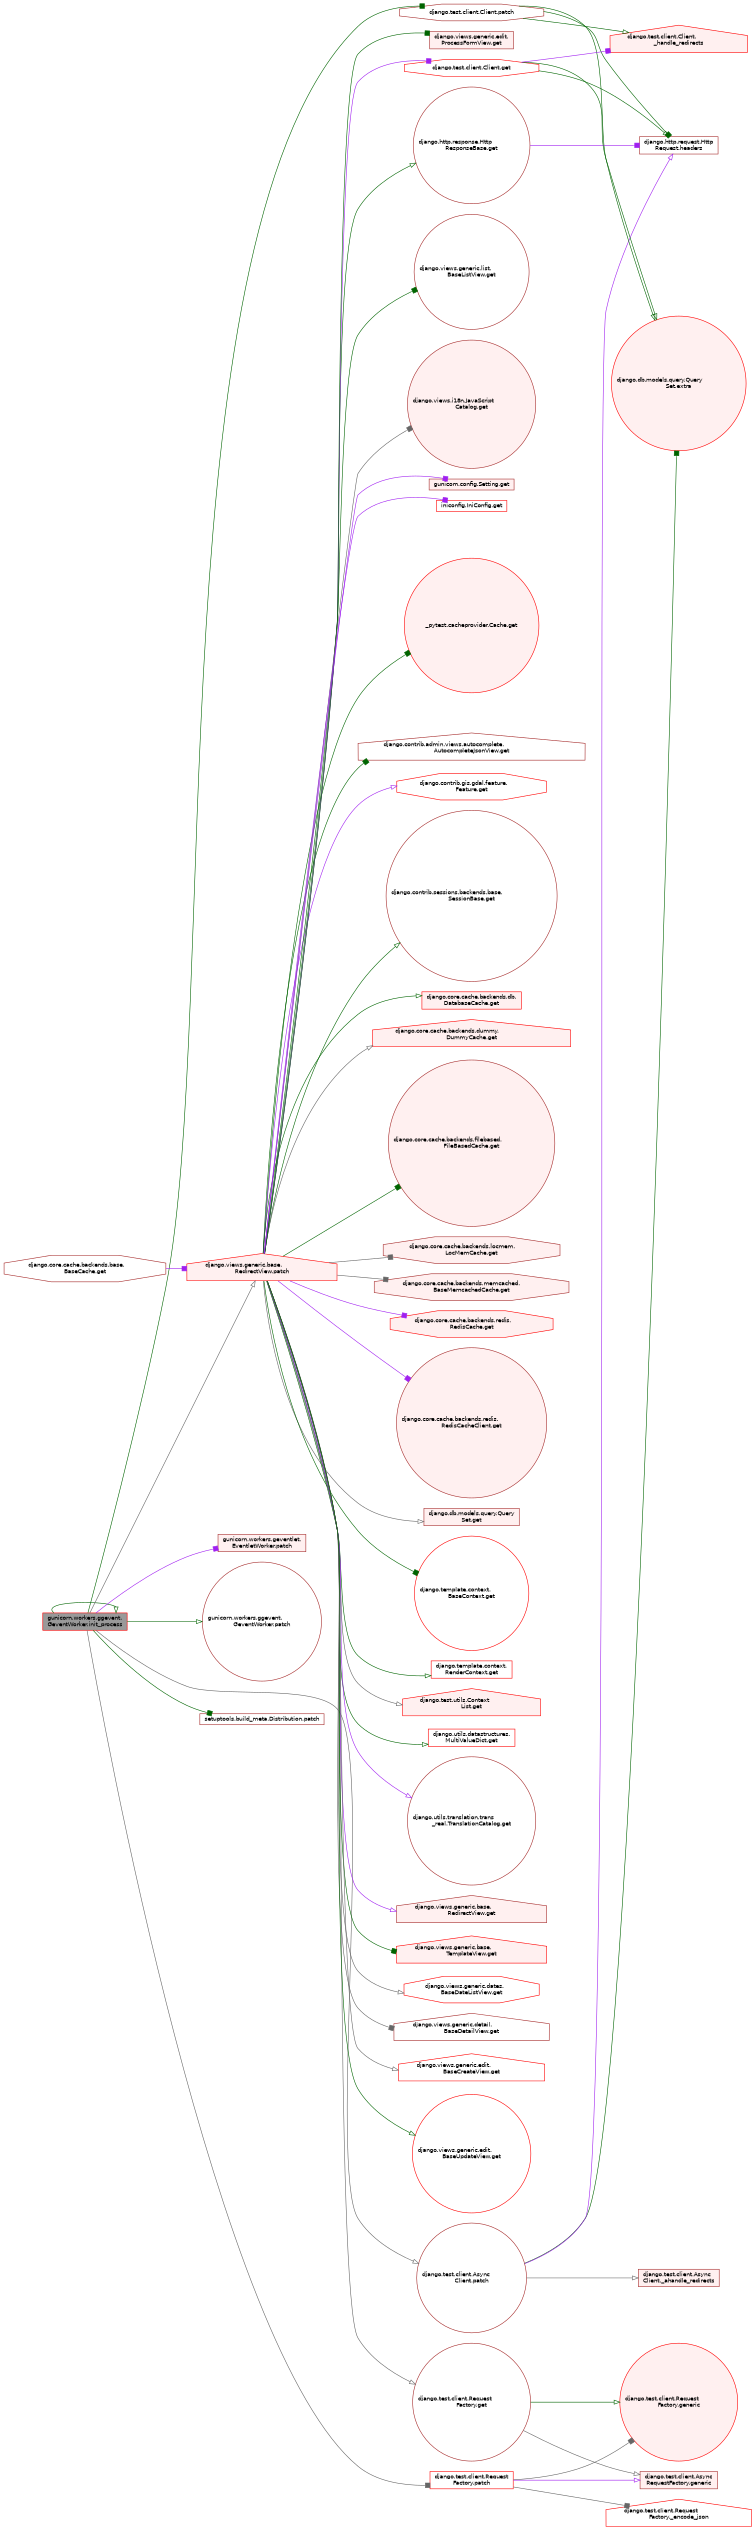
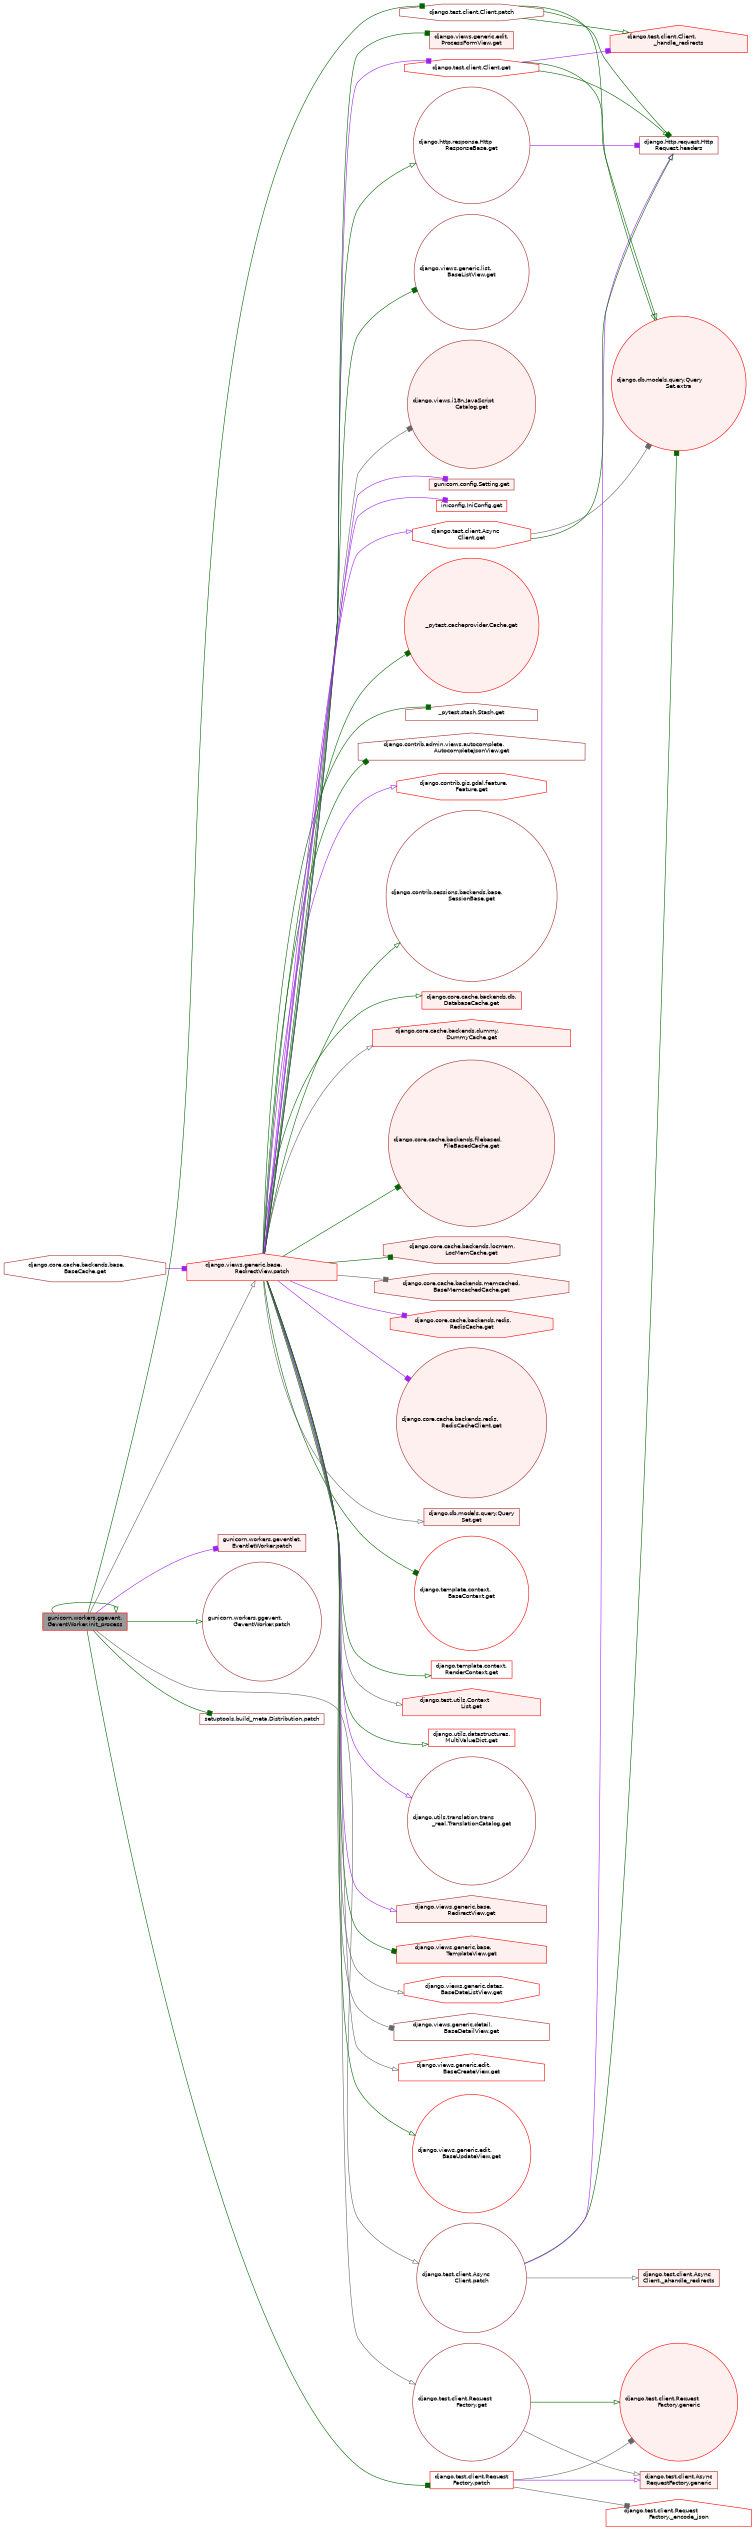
node "django.test.client.Async Client.get": added
node "_pytest.stash.Stash.get": added
edge "django.views.generic.base. RedirectView.patch" -> "django.core.cache.backends.locmem. LocMemCache.get": color gray40 -> darkgreen
edge "gunicorn.workers.ggevent. GeventWorker.init_process" -> "django.test.client.Request Factory.patch": color gray40 -> darkgreen
